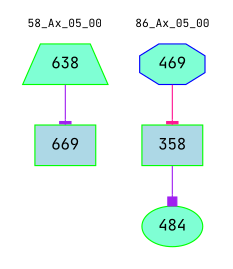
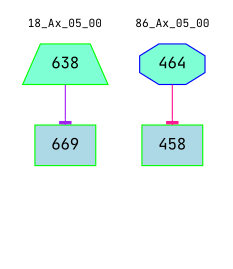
cluster "58_Ax_05_00": label "58_Ax_05_00" -> "18_Ax_05_00"
node "469": label "469" -> "464"
node "358": label "358" -> "458"
node "484": removed
